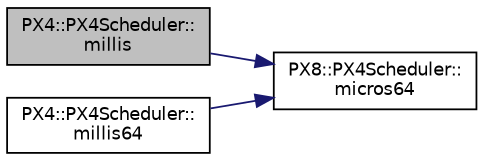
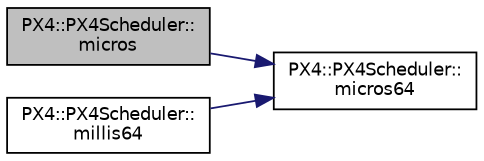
node "PX4::PX4Scheduler:: millis": label "PX4::PX4Scheduler:: millis" -> "PX4::PX4Scheduler:: micros"
node "PX8::PX4Scheduler:: micros64": label "PX8::PX4Scheduler:: micros64" -> "PX4::PX4Scheduler:: micros64"
